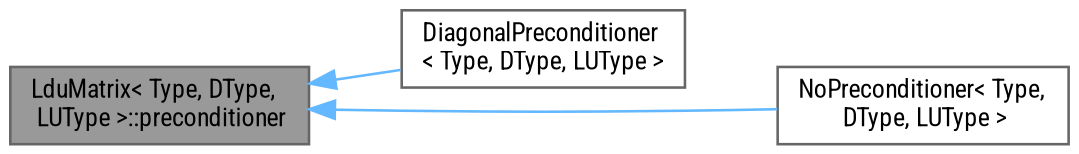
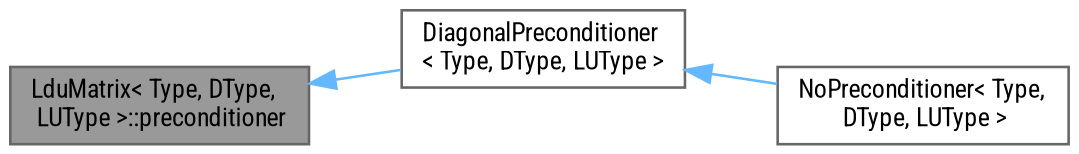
edge "NoPreconditioner< Type, DType, LUType >" -> "LduMatrix< Type, DType, LUType >::preconditioner": now "NoPreconditioner< Type, DType, LUType >" -> "DiagonalPreconditioner < Type, DType, LUType >"
